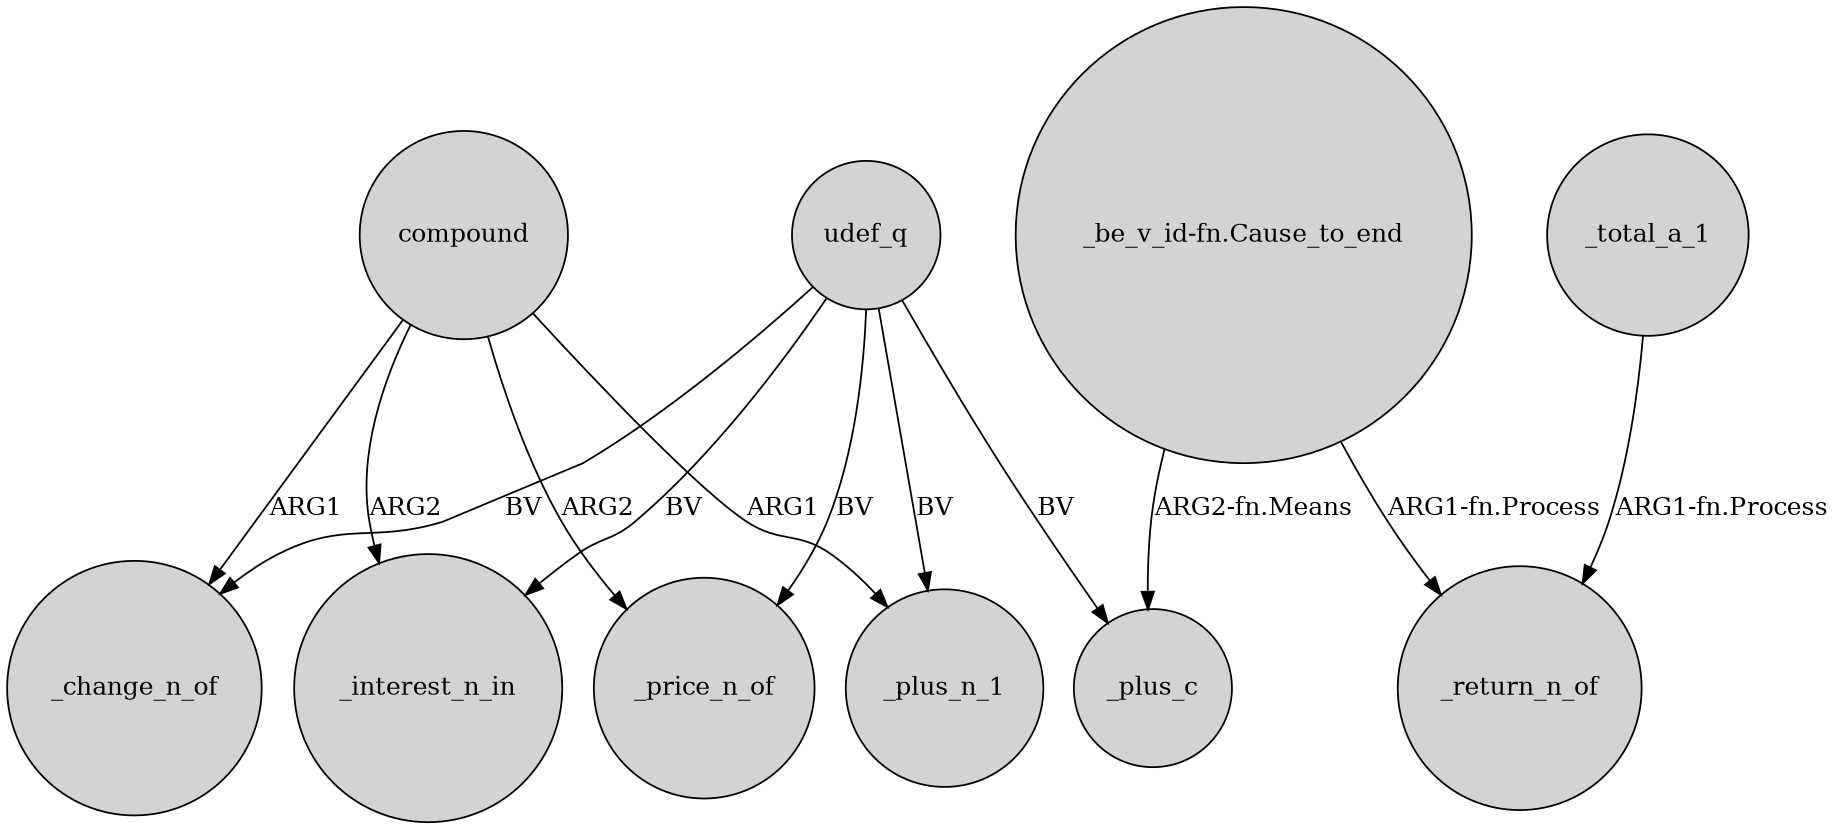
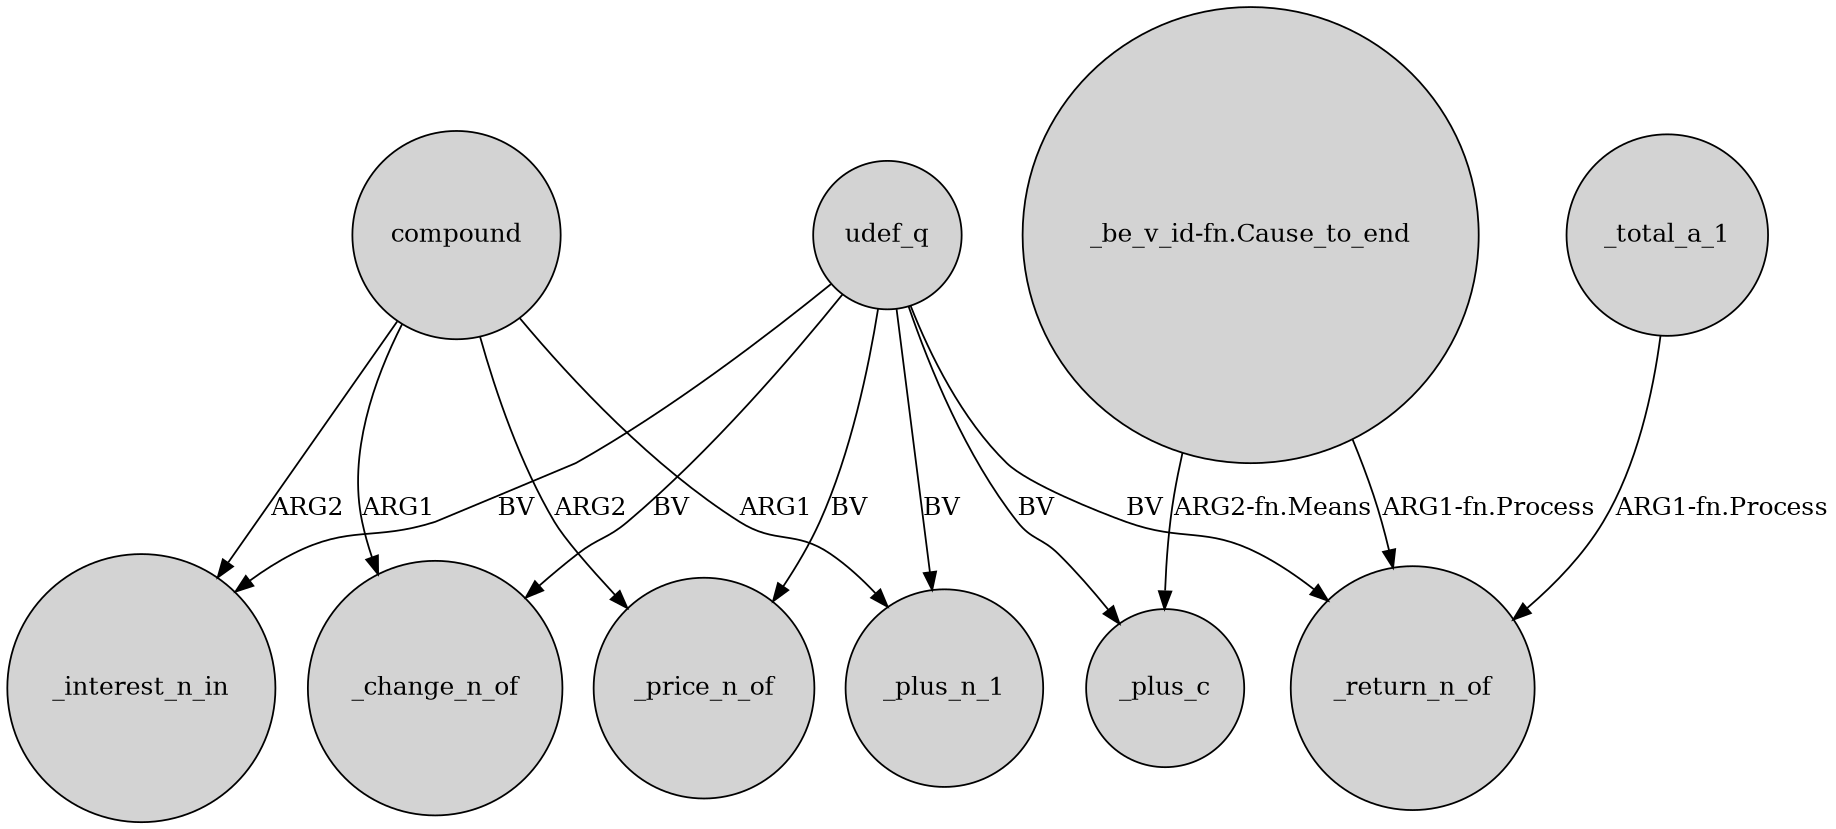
edge "udef_q" -> "_return_n_of": added, label "BV"
